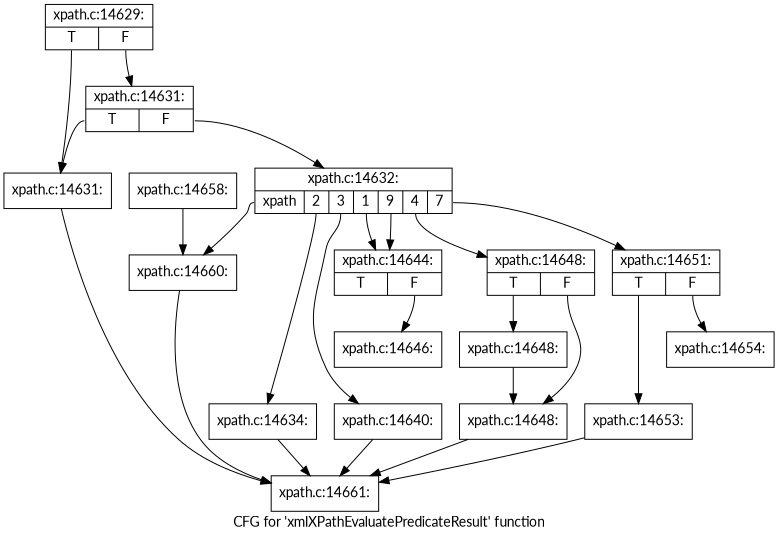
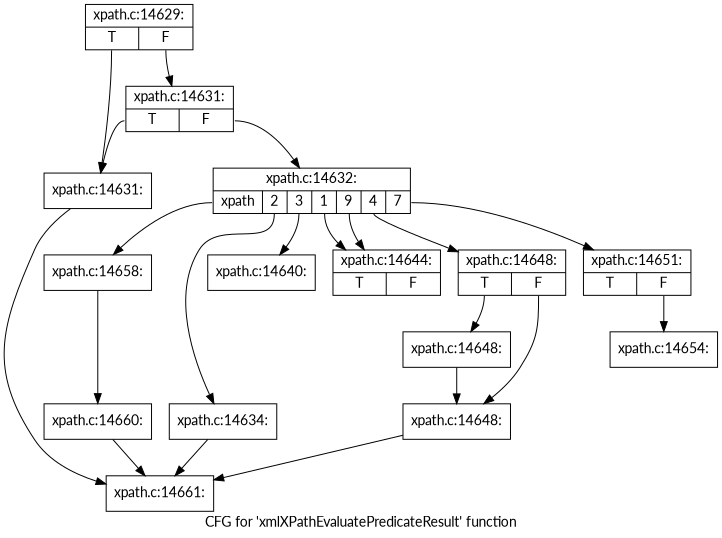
edge "xpath.c:14632:" -> "xpath.c:14660:": now "xpath.c:14632:" -> "xpath.c:14658:"
node "xpath.c:14646:": removed
node "xpath.c:14653:": removed
edge "xpath.c:14640:" -> "xpath.c:14661:": removed
